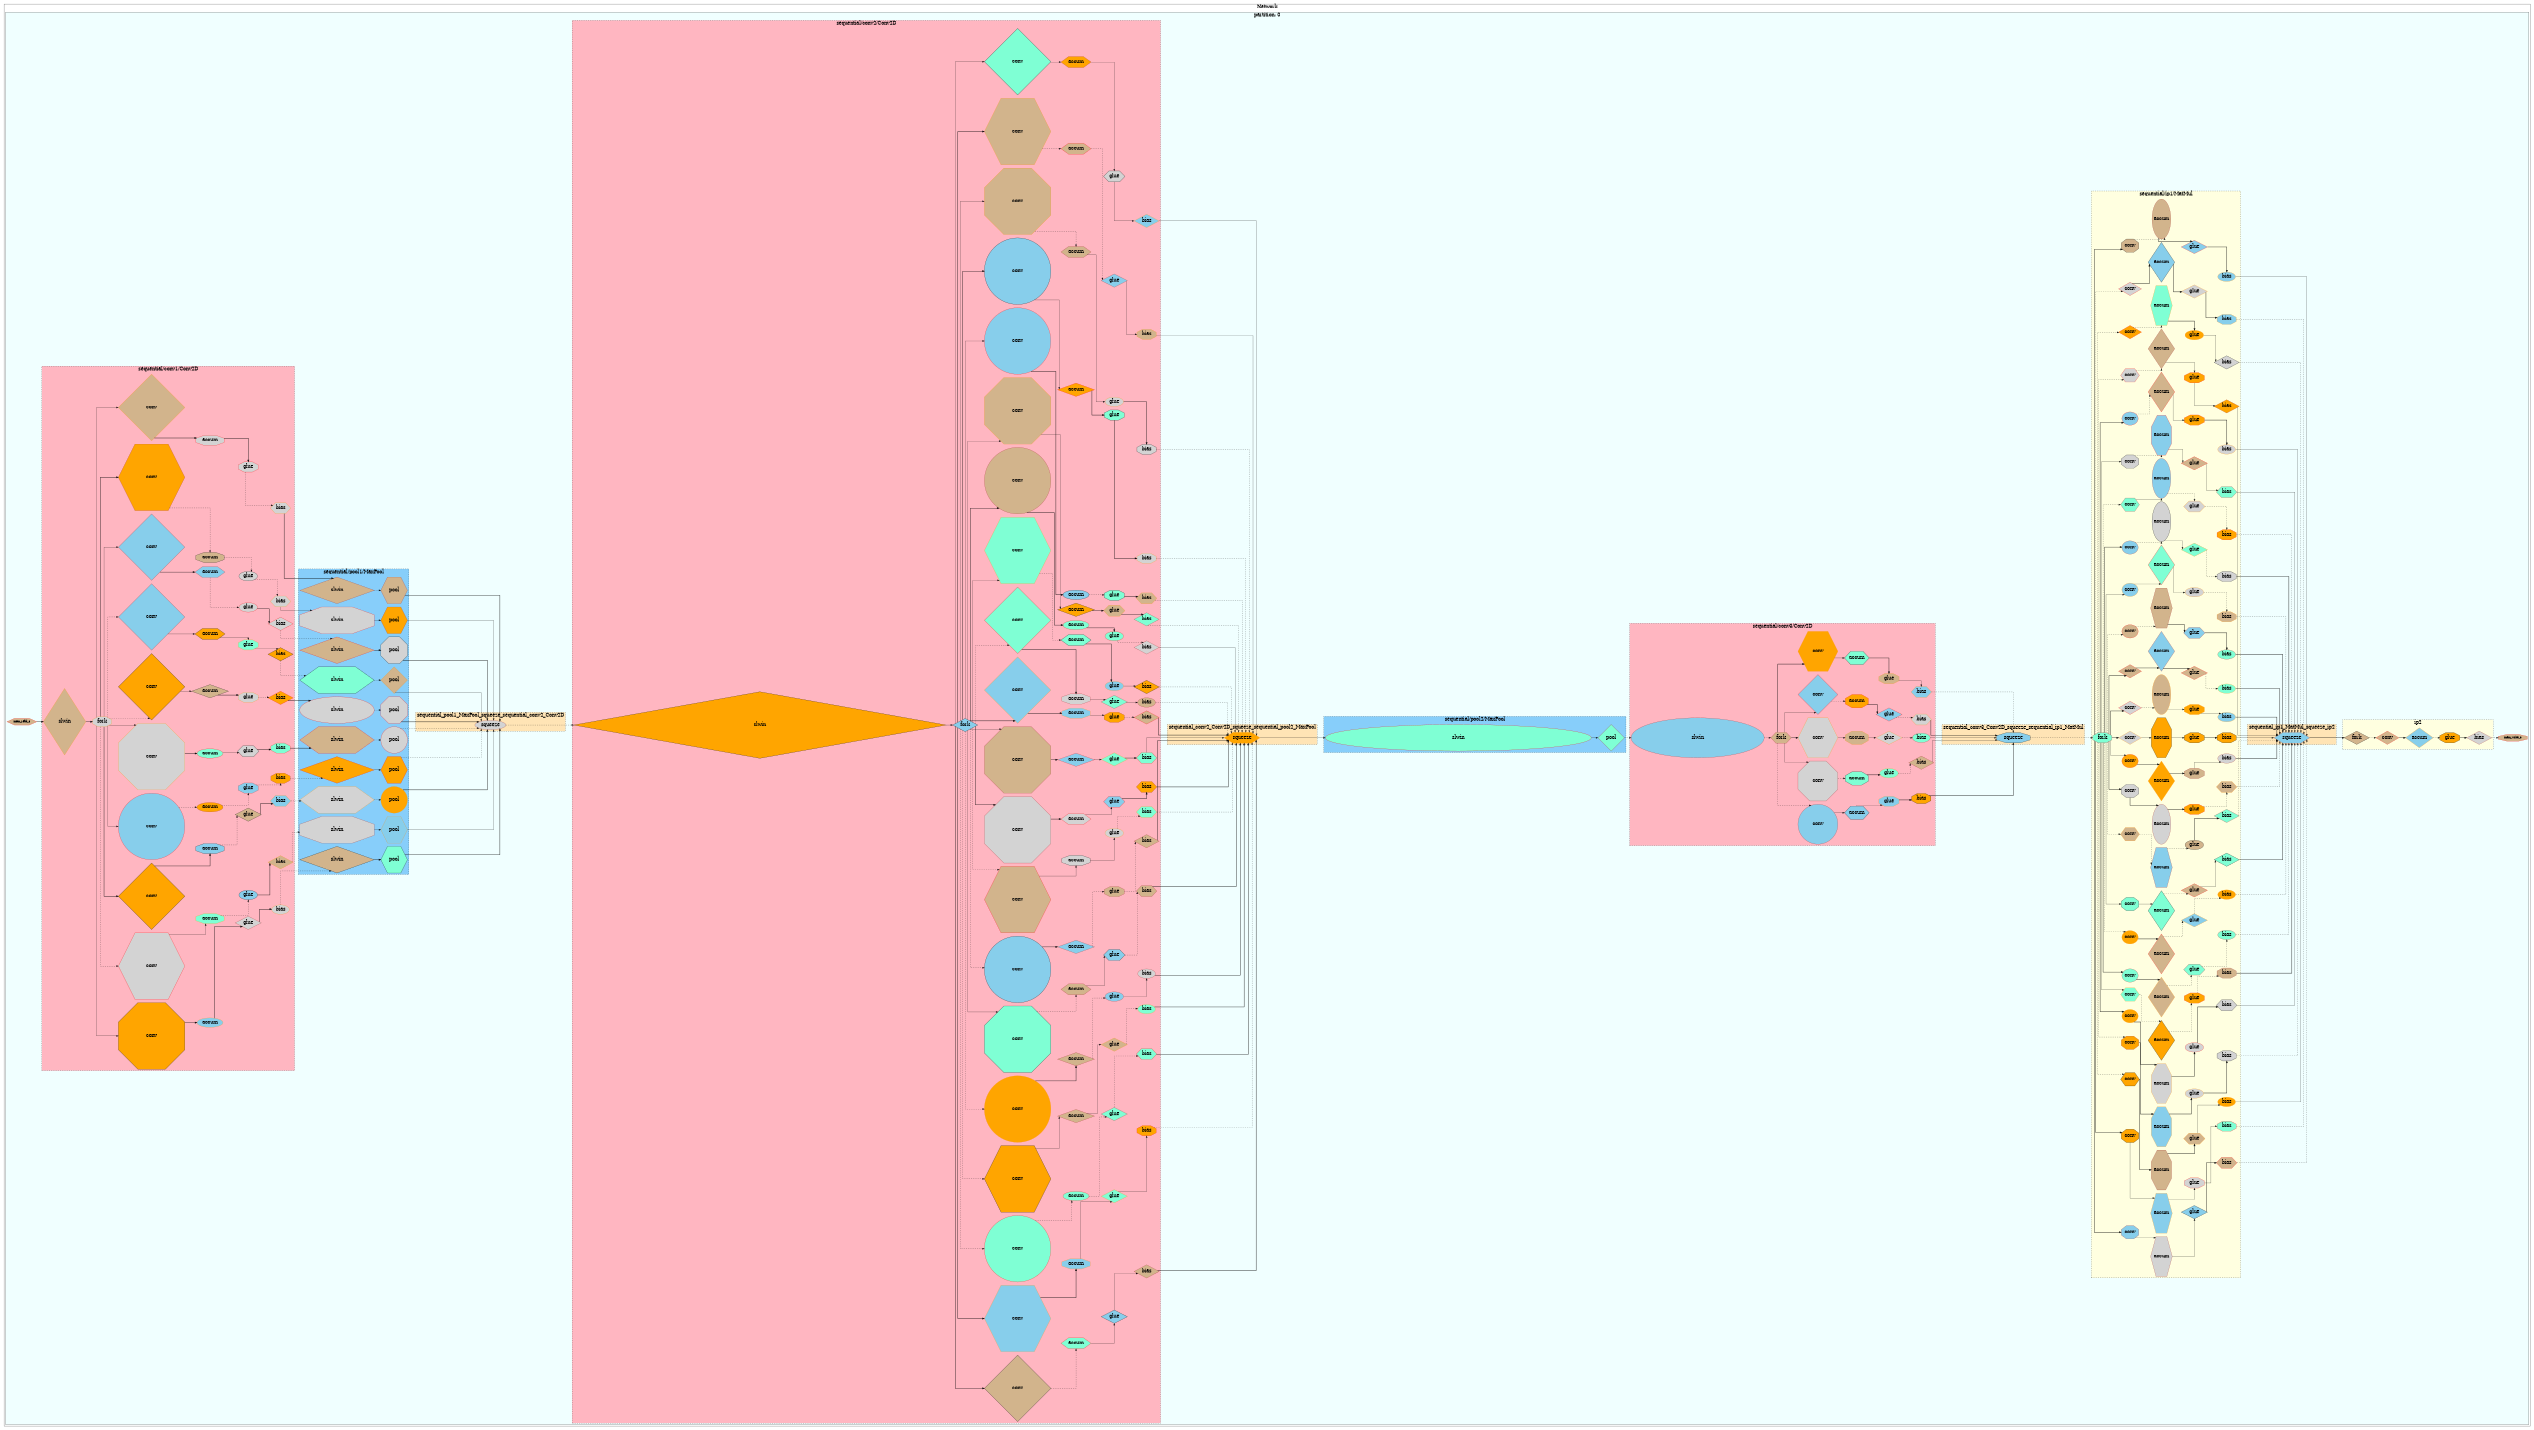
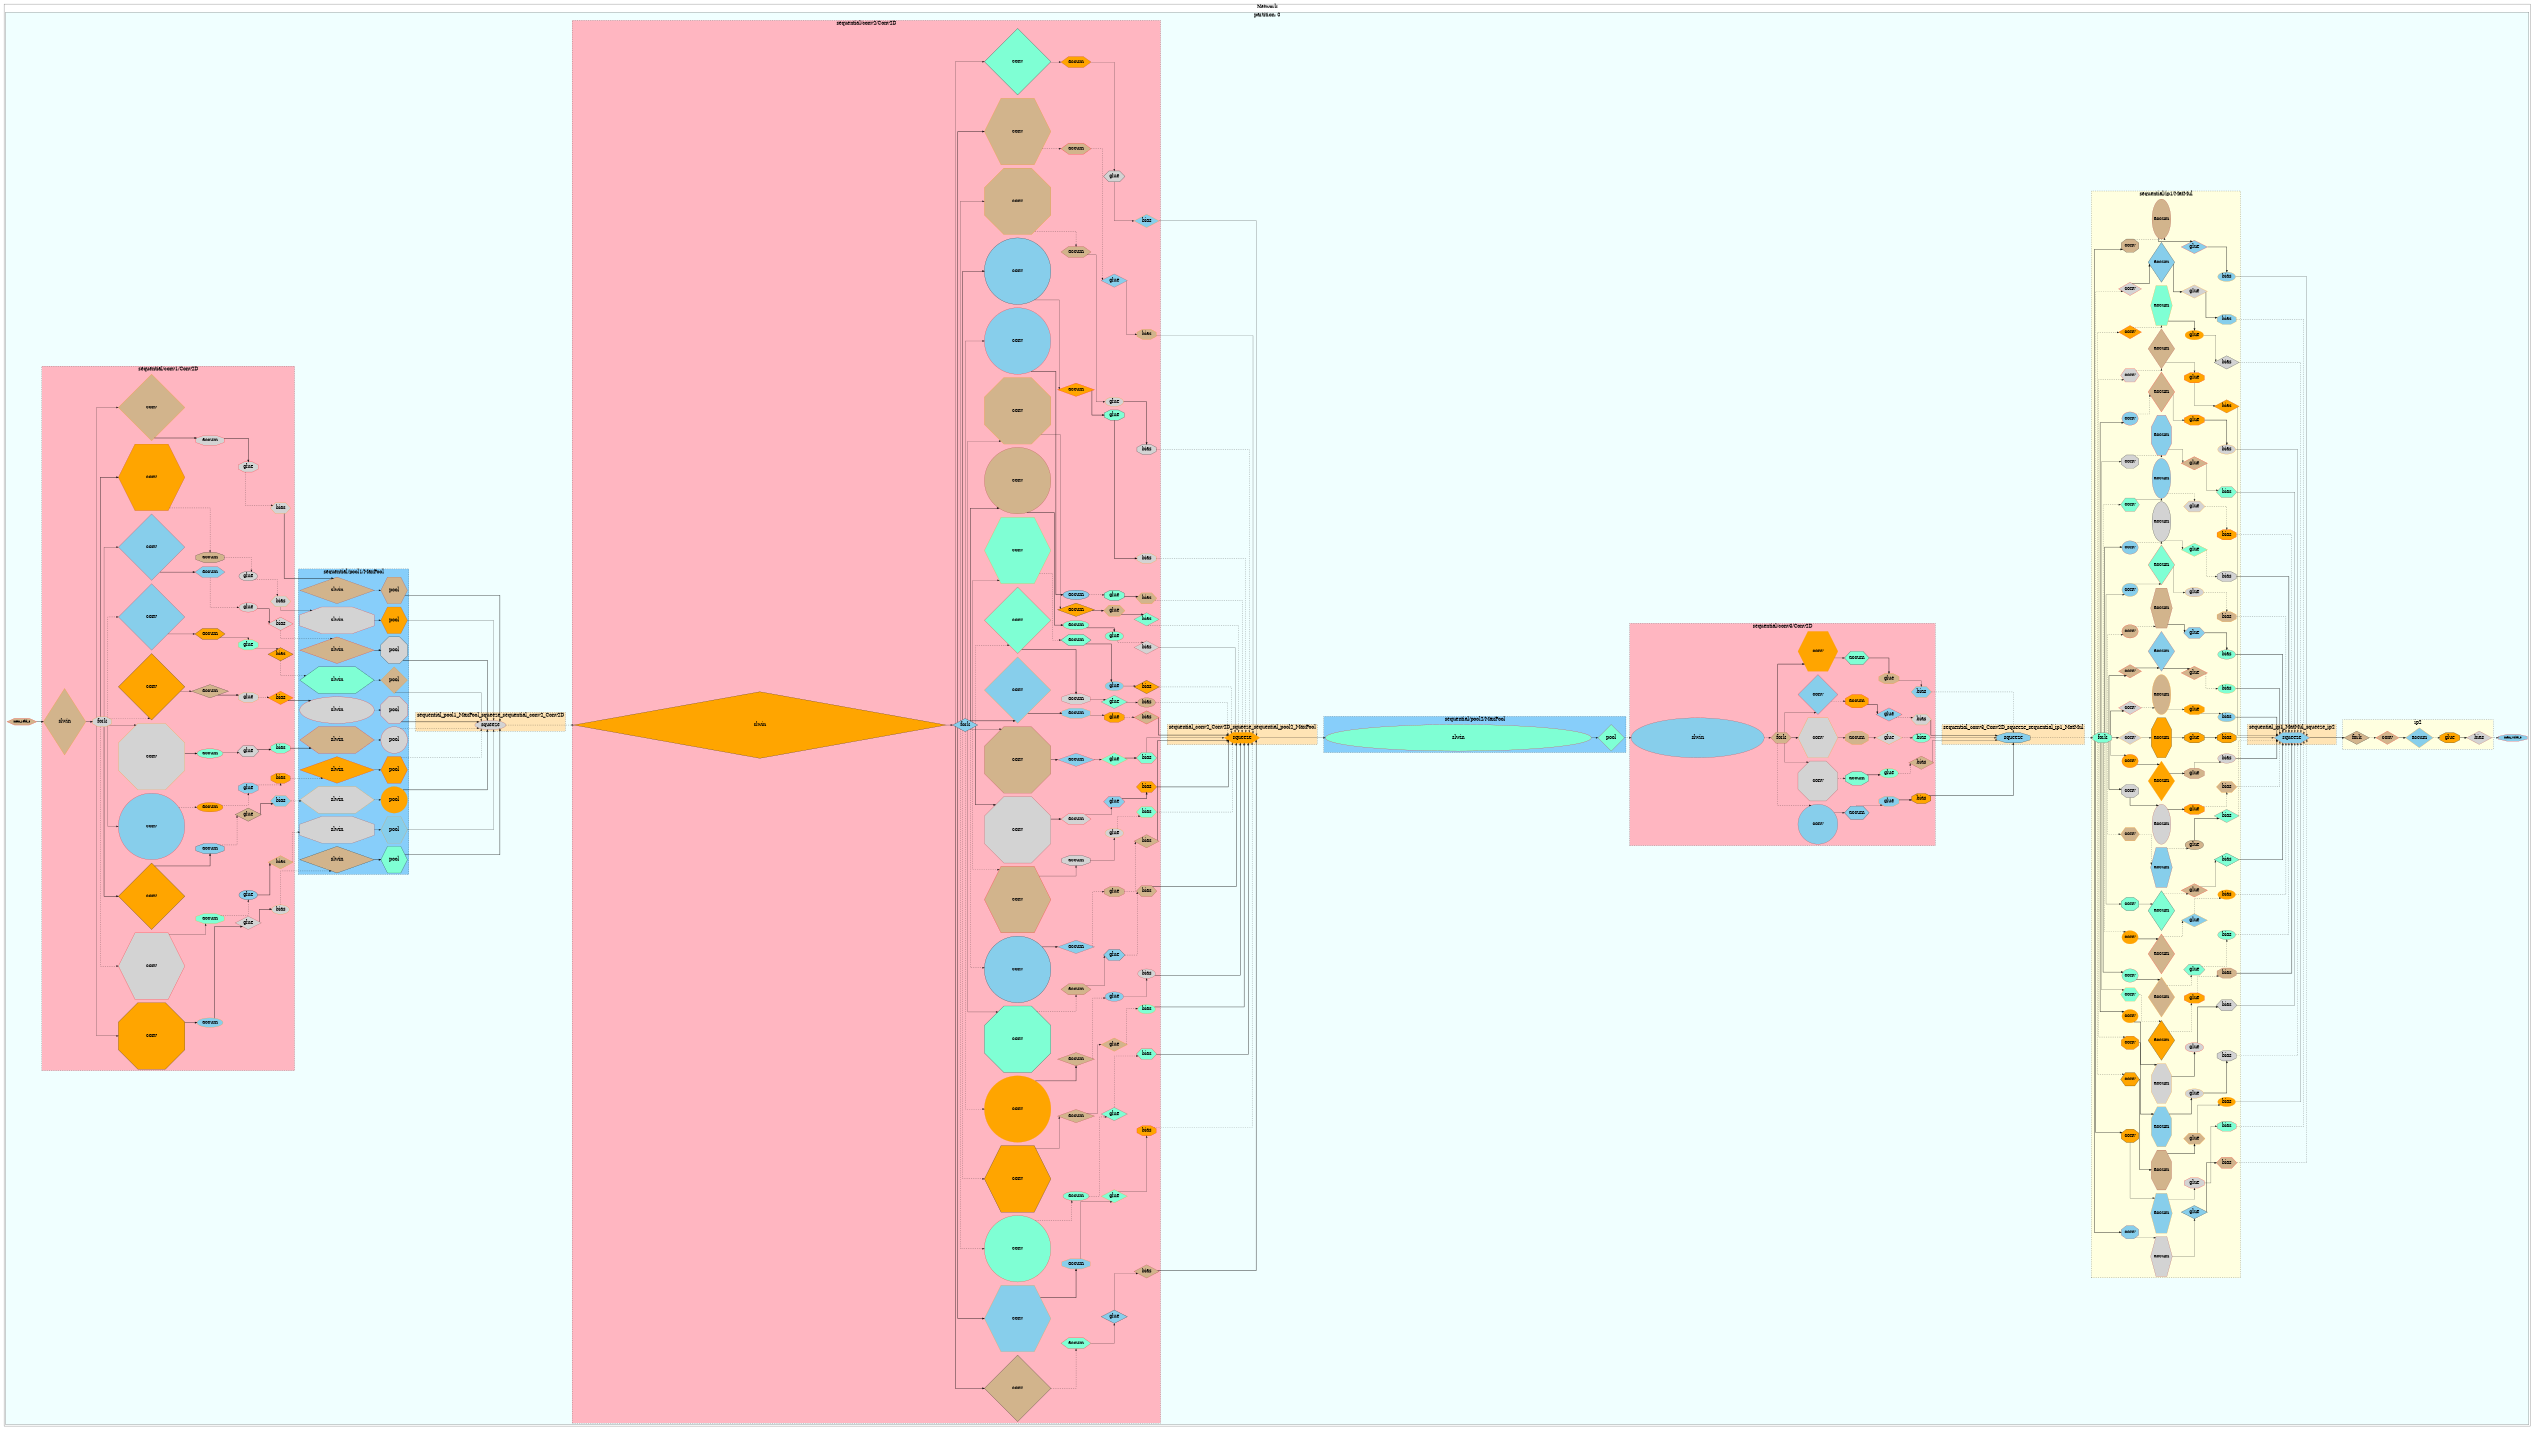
node "mem_write_0": fillcolor tan -> skyblue
